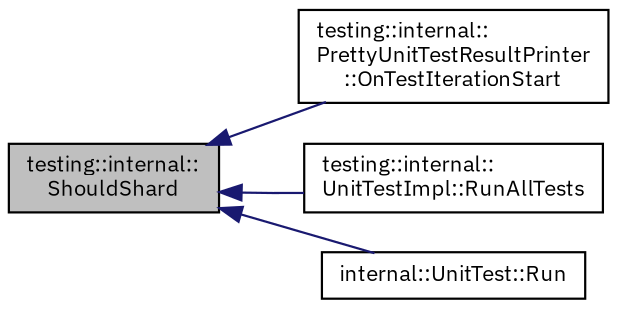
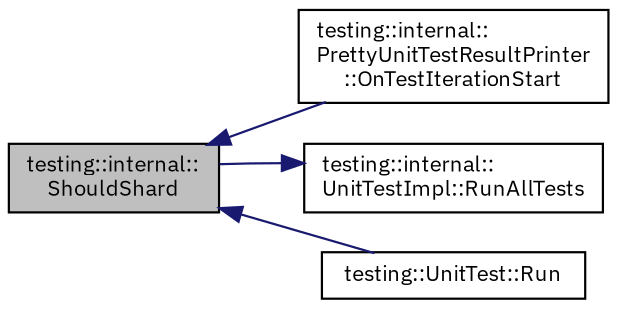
edge "testing::internal:: UnitTestImpl::RunAllTests" -> "testing::internal:: ShouldShard": reversed
node "internal::UnitTest::Run": label "internal::UnitTest::Run" -> "testing::UnitTest::Run"
